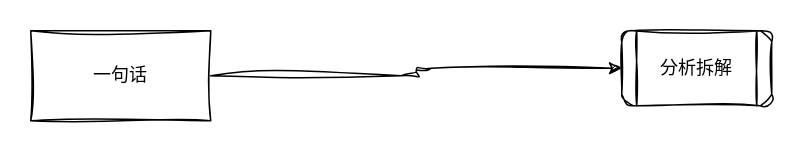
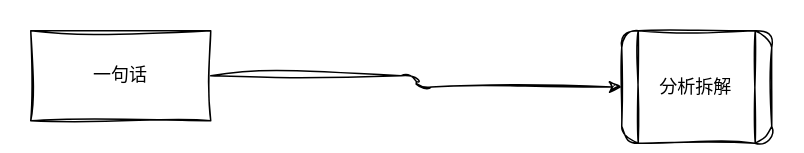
node "分析拆解": size 150x75 -> 150x113
